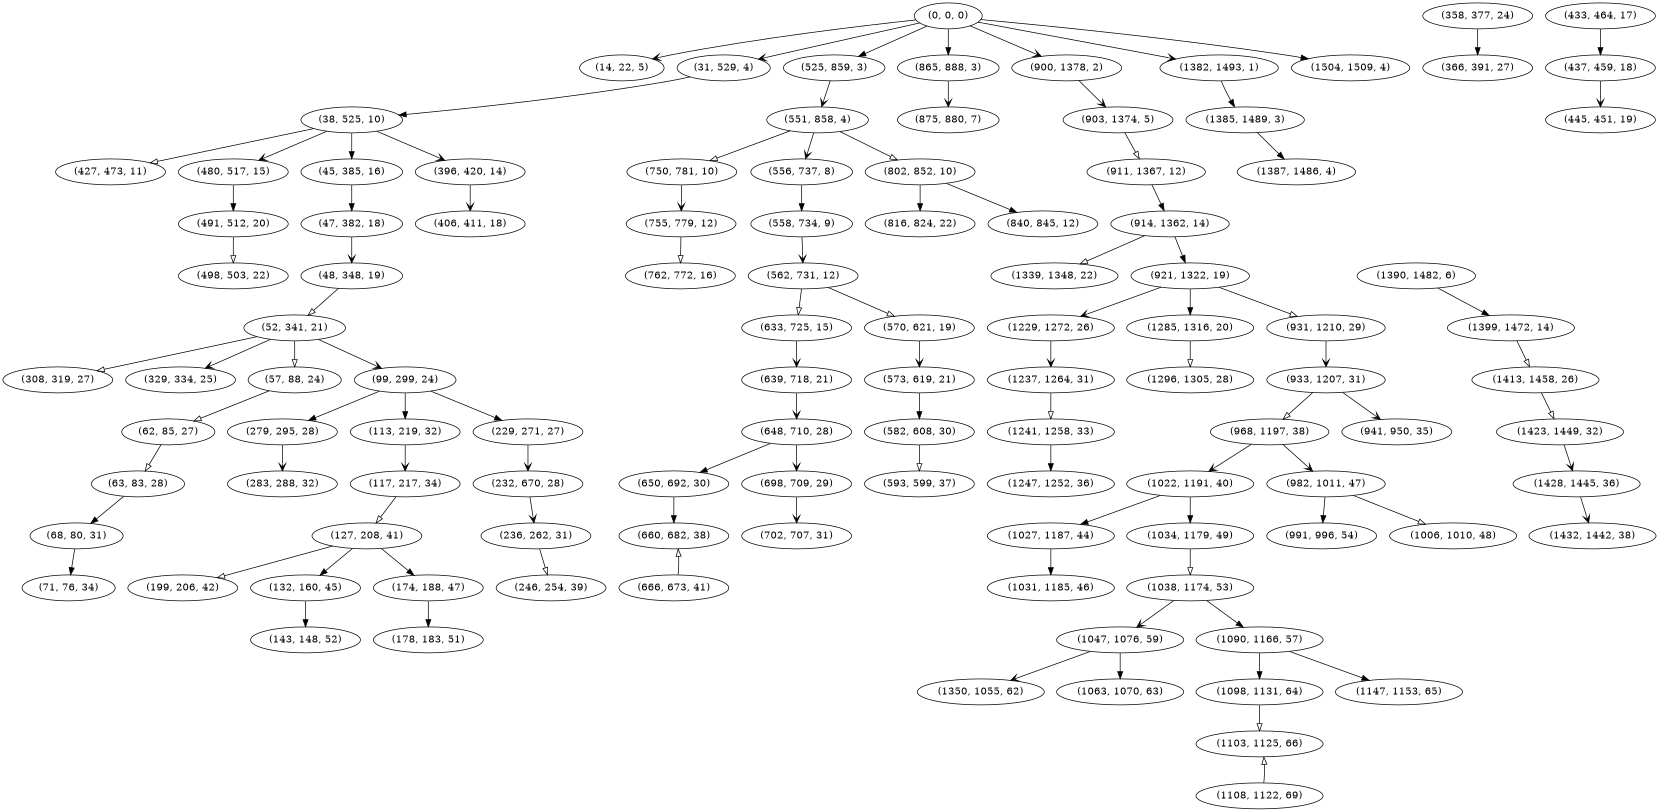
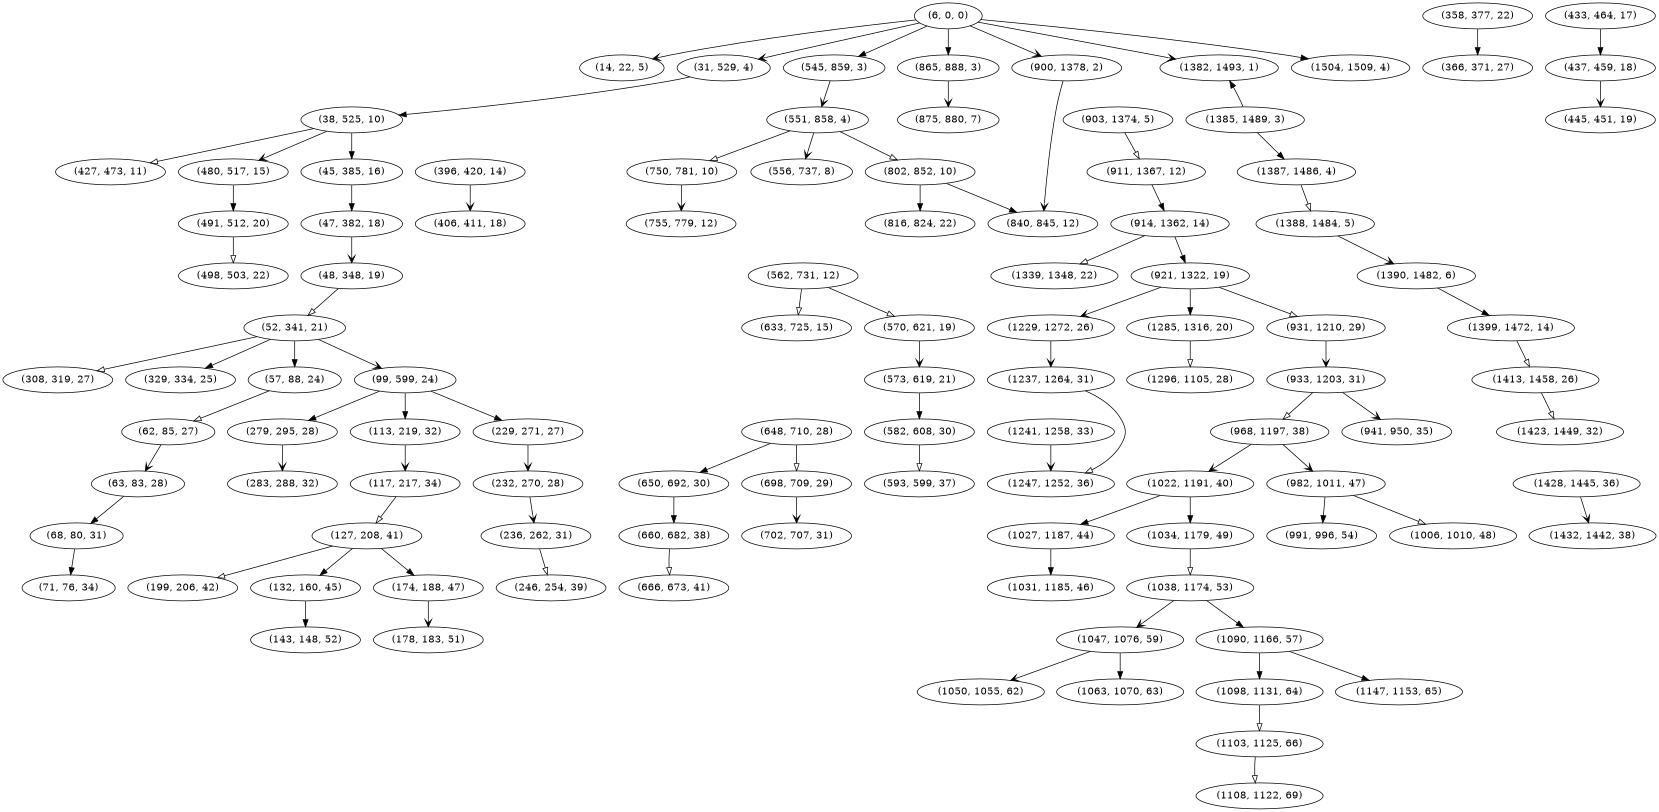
node "(0, 0, 0)": label "(0, 0, 0)" -> "(6, 0, 0)"
node "(358, 377, 24)": label "(358, 377, 24)" -> "(358, 377, 22)"
node "(525, 859, 3)": label "(525, 859, 3)" -> "(545, 859, 3)"
node "(366, 391, 27)": label "(366, 391, 27)" -> "(366, 371, 27)"
edge "(900, 1378, 2)" -> "(903, 1374, 5)": now "(900, 1378, 2)" -> "(840, 845, 12)"
edge "(1382, 1493, 1)" -> "(1385, 1489, 3)": reversed
edge "(38, 525, 10)" -> "(396, 420, 14)": removed
node "(558, 734, 9)": removed
node "(1388, 1484, 5)": added
node "(762, 772, 16)": removed
edge "(52, 341, 21)" -> "(57, 88, 24)": arrowhead onormal -> normal
edge "(52, 341, 21)" -> "(329, 334, 25)": arrowhead vee -> normal
node "(99, 299, 24)": label "(99, 299, 24)" -> "(99, 599, 24)"
node "(639, 718, 21)": removed
node "(1296, 1305, 28)": label "(1296, 1305, 28)" -> "(1296, 1105, 28)"
node "(933, 1207, 31)": label "(933, 1207, 31)" -> "(933, 1203, 31)"
edge "(1237, 1264, 31)" -> "(1241, 1258, 33)": now "(1237, 1264, 31)" -> "(1247, 1252, 36)"
edge "(648, 710, 28)" -> "(698, 709, 29)": arrowhead vee -> onormal
edge "(1241, 1258, 33)" -> "(1247, 1252, 36)": arrowhead normal -> vee
edge "(1423, 1449, 32)" -> "(1428, 1445, 36)": removed
edge "(62, 85, 27)" -> "(63, 83, 28)": arrowhead onormal -> vee
node "(232, 670, 28)": label "(232, 670, 28)" -> "(232, 270, 28)"
edge "(666, 673, 41)" -> "(660, 682, 38)": reversed
edge "(174, 188, 47)" -> "(178, 183, 51)": arrowhead normal -> vee
node "(1350, 1055, 62)": label "(1350, 1055, 62)" -> "(1050, 1055, 62)"
edge "(1108, 1122, 69)" -> "(1103, 1125, 66)": reversed
